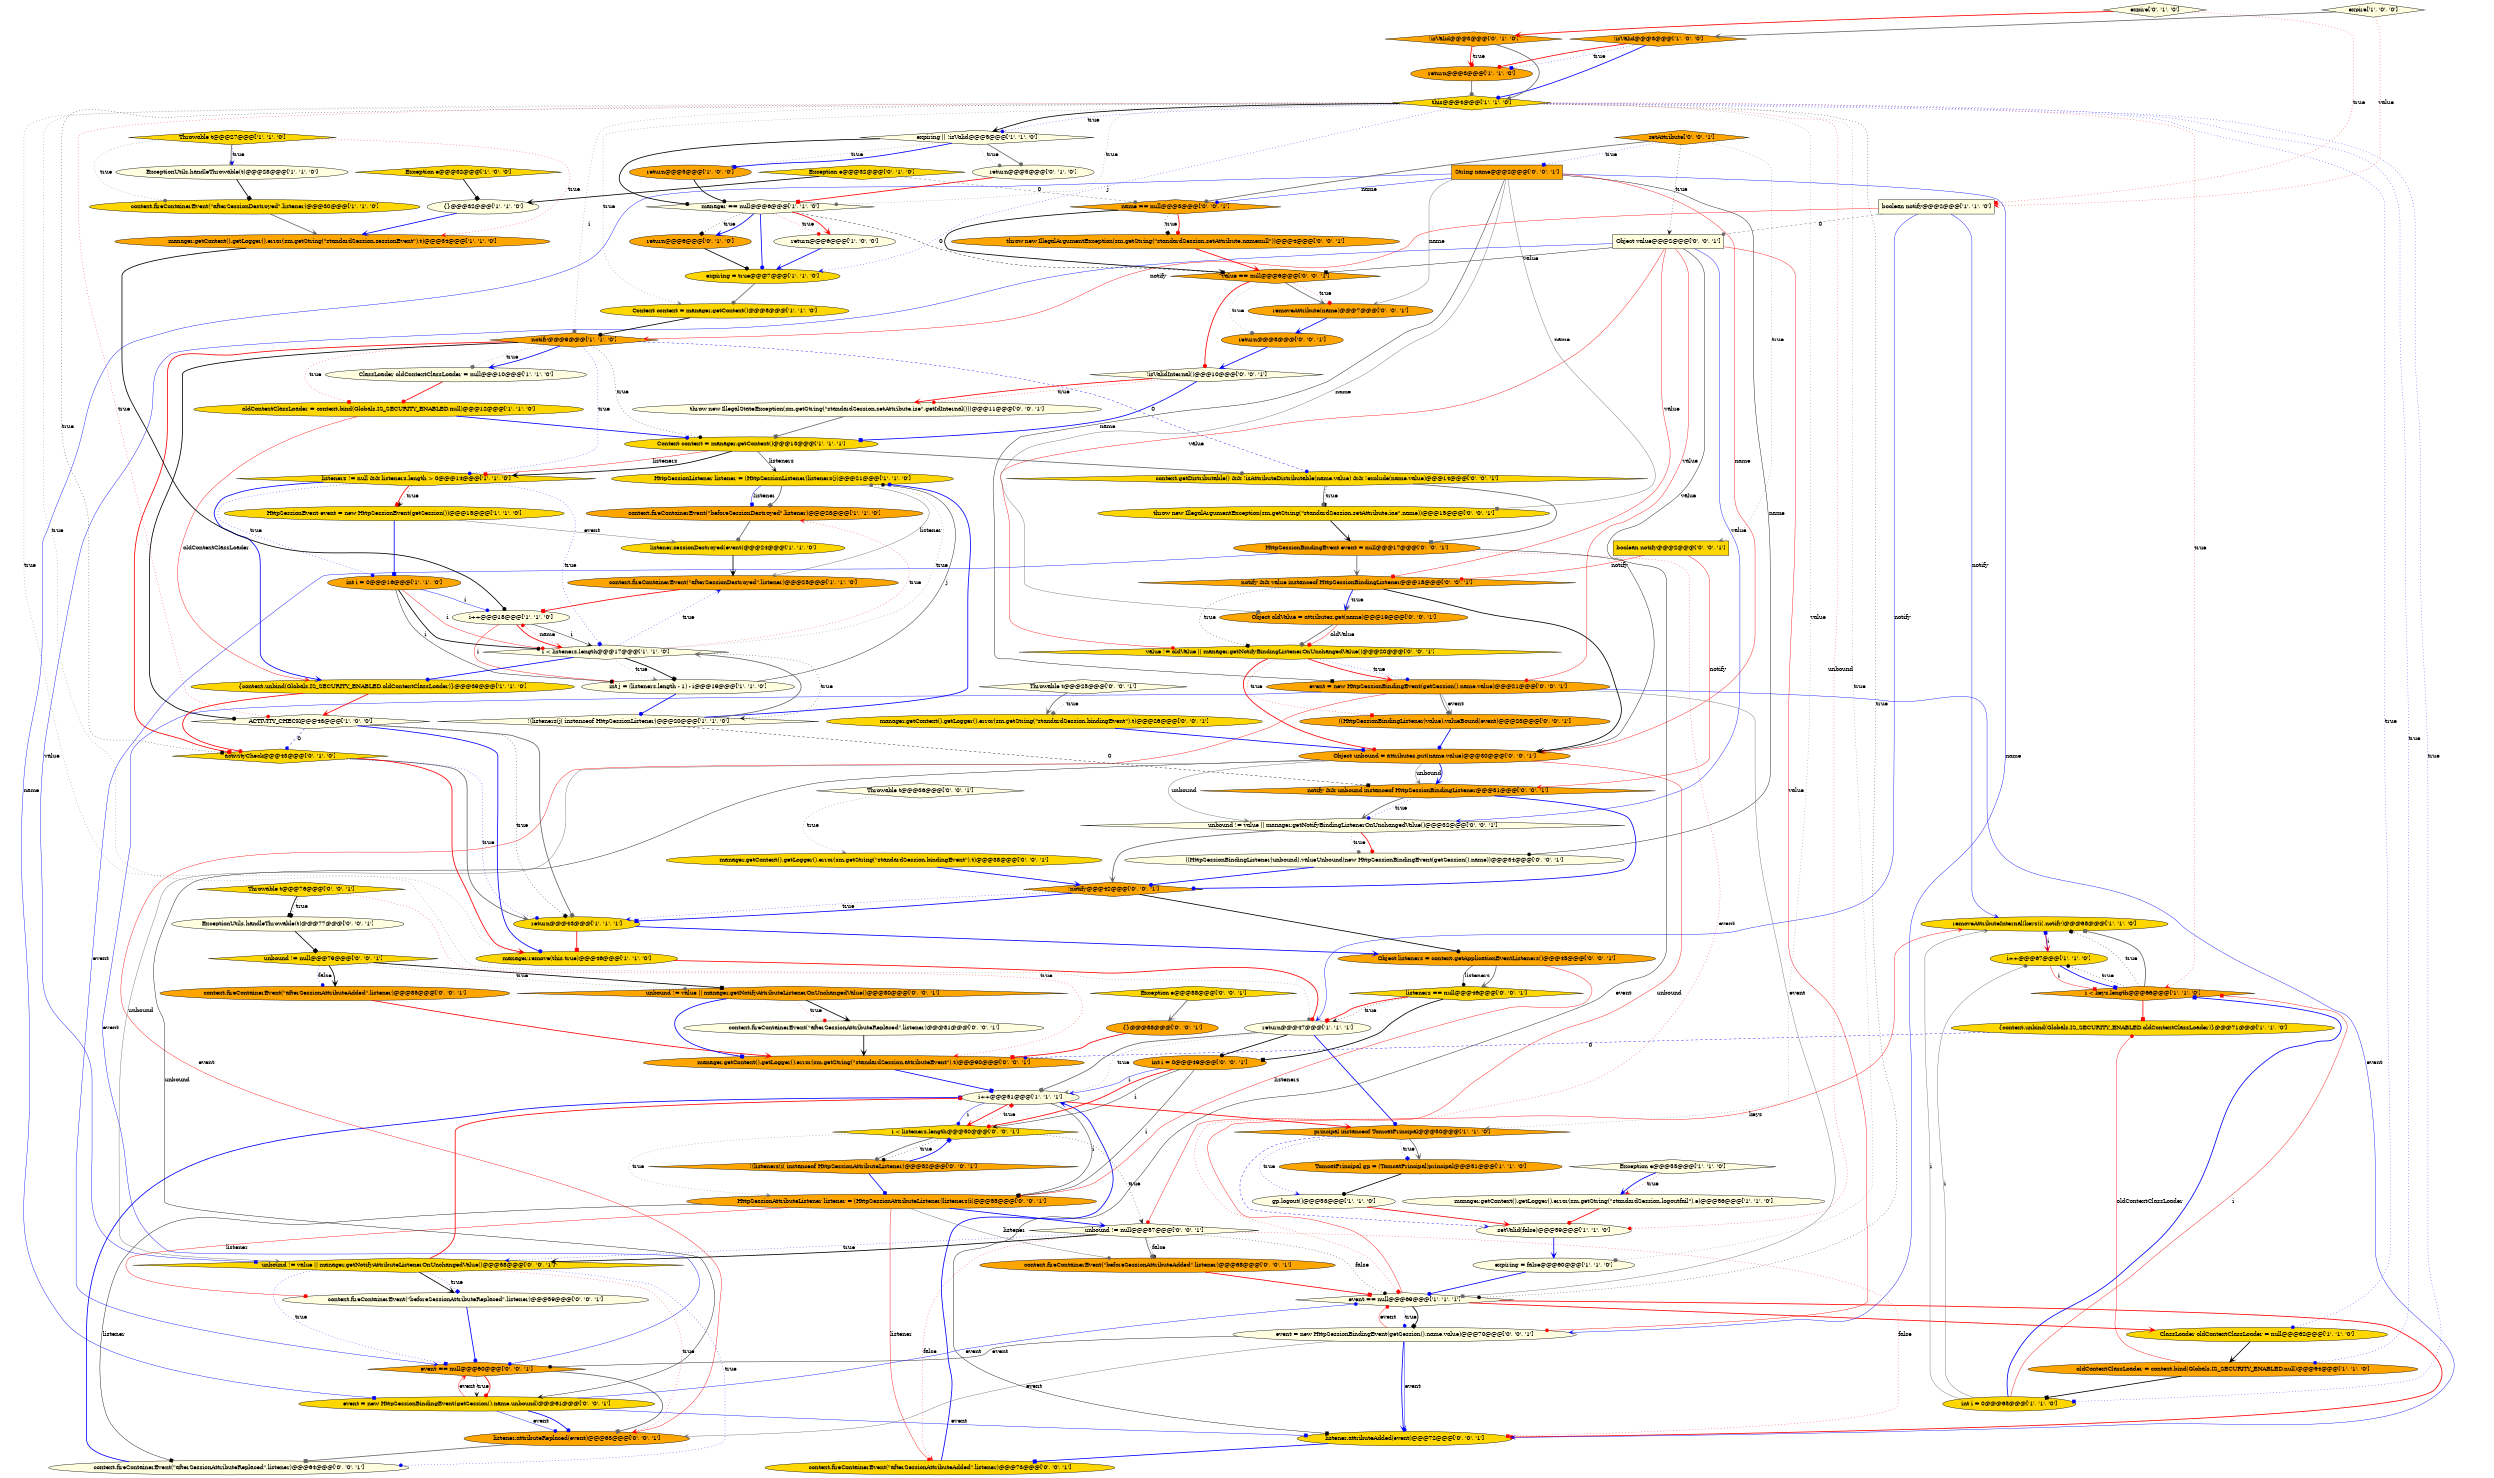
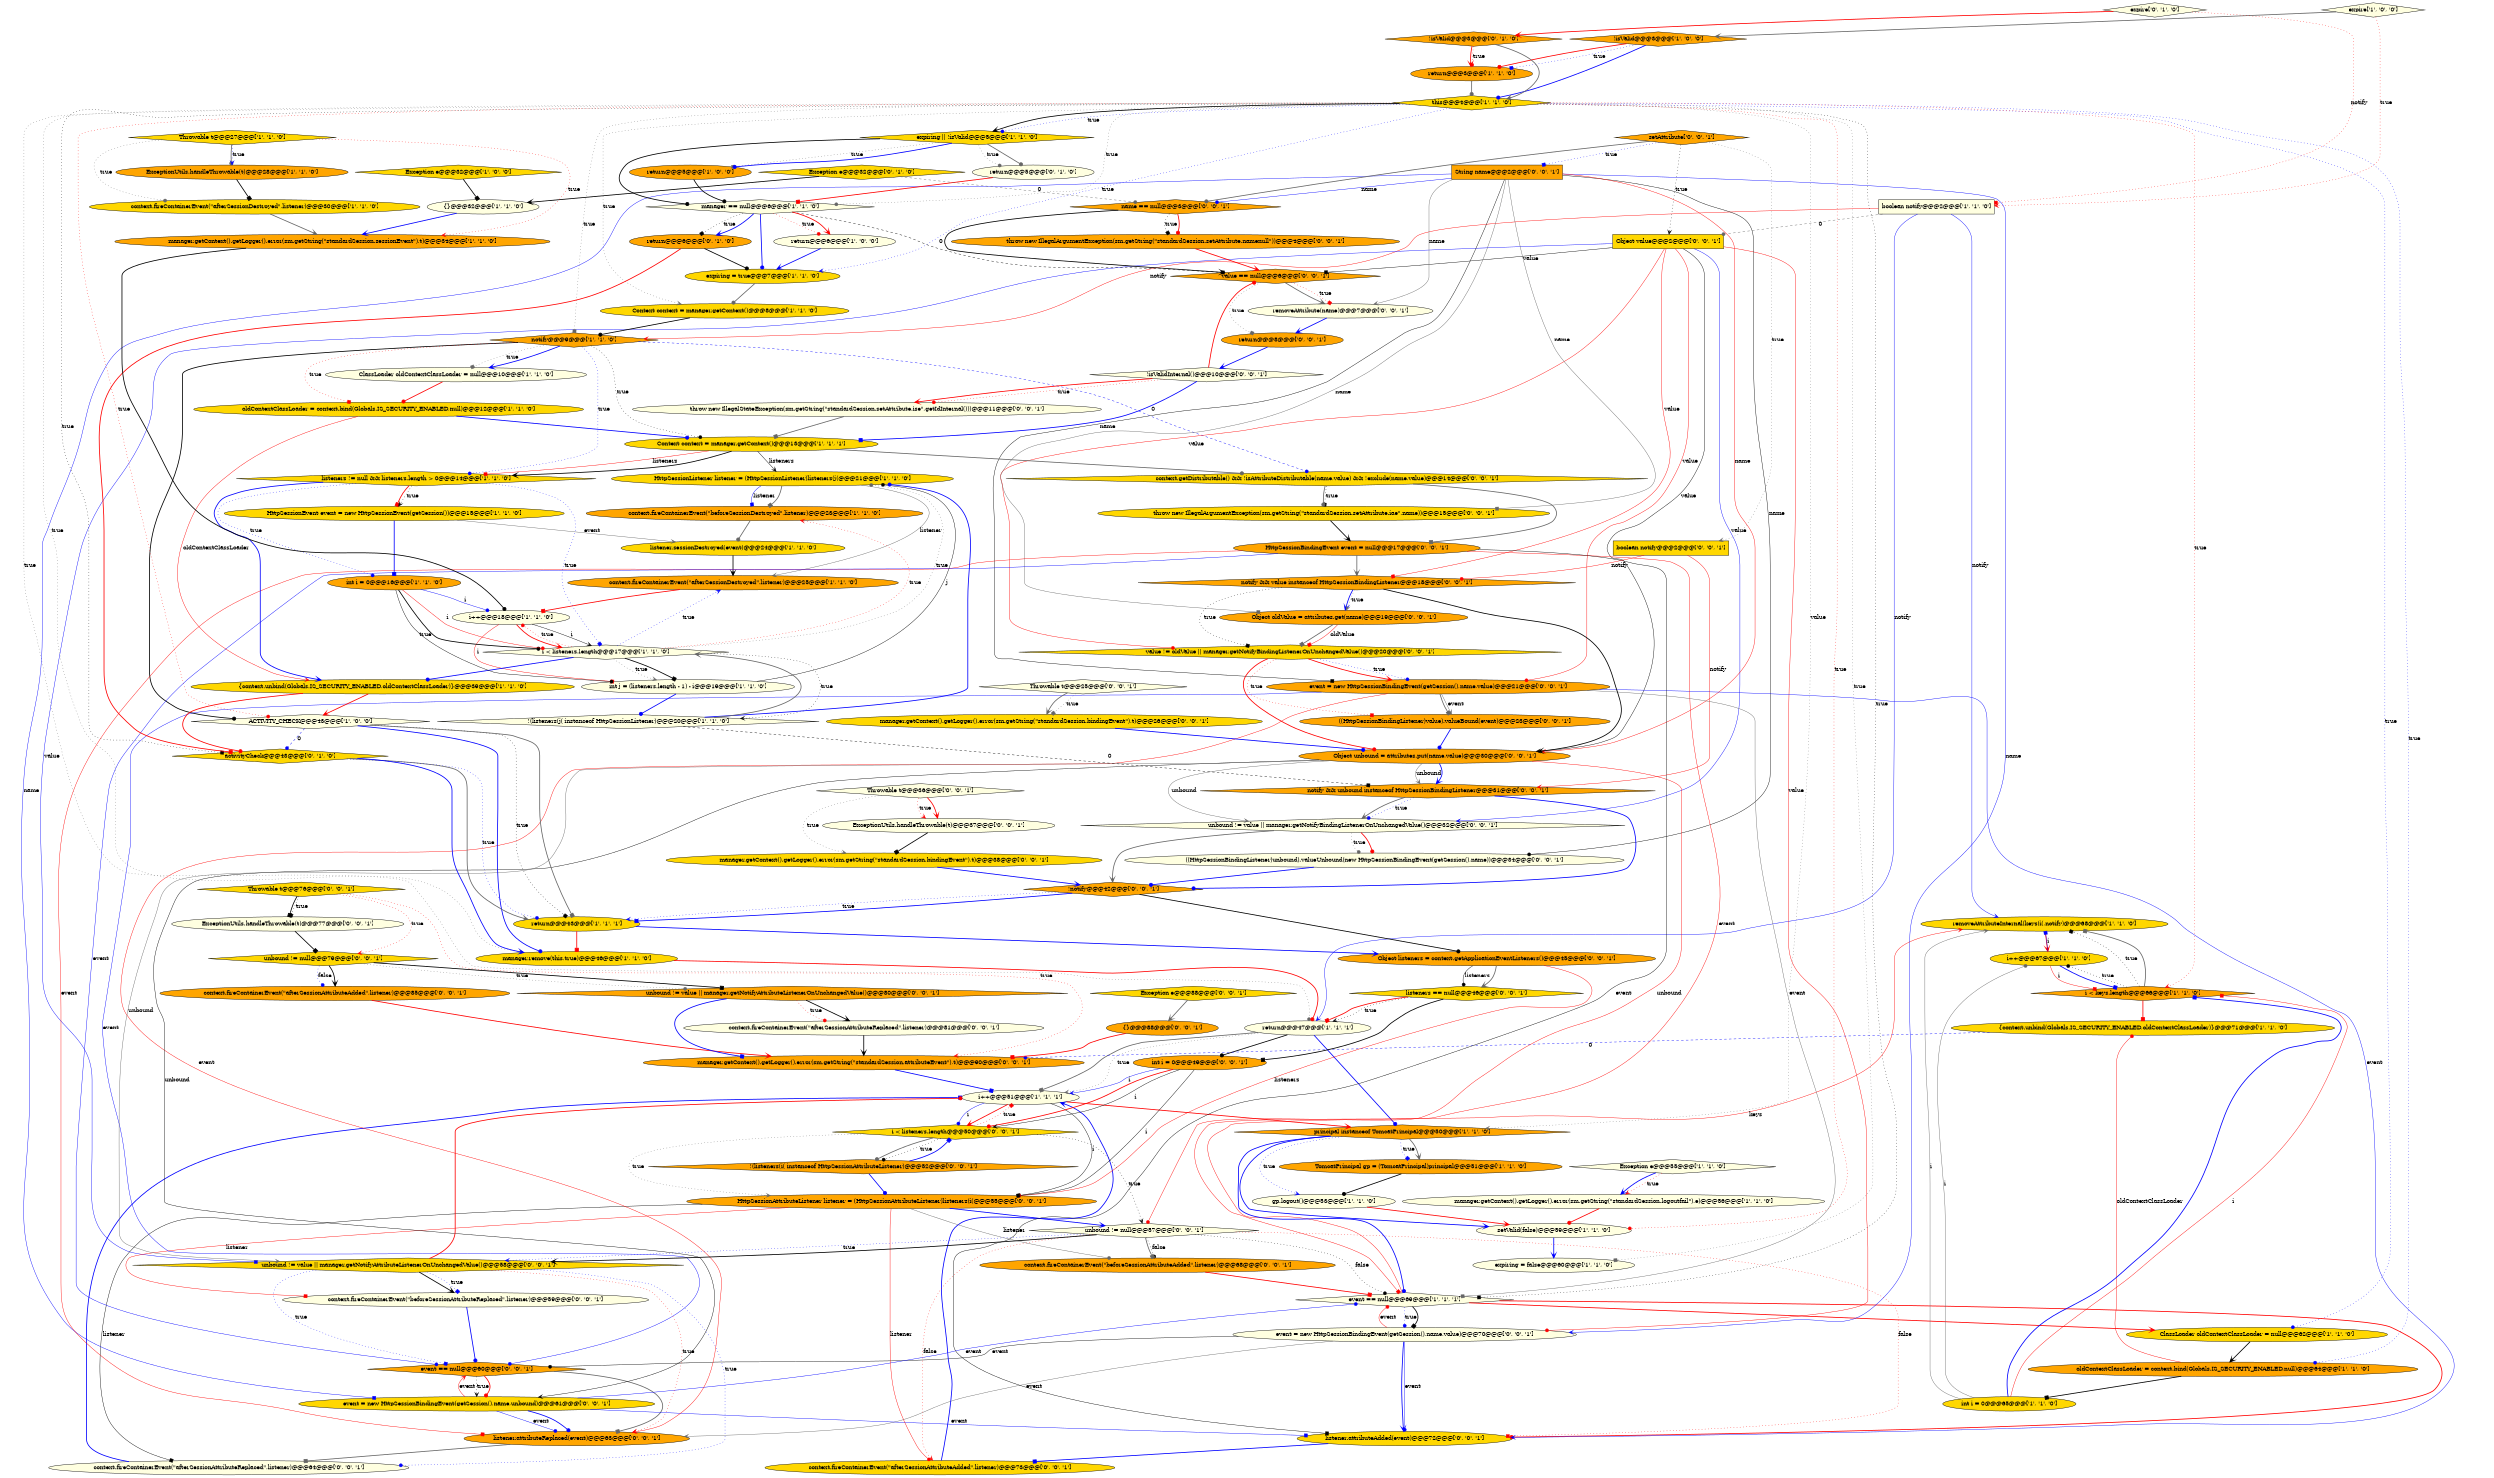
edge "expire['0', '1', '0']" -> "boolean notify@@@2@@@['1', '1', '0']": label "true" -> "notify"
edge "expire['1', '0', '0']" -> "boolean notify@@@2@@@['1', '1', '0']": label "value" -> "true"
node "expiring || !isValid@@@5@@@['1', '1', '0']": fillcolor lightyellow -> gold
node "ExceptionUtils.handleThrowable(t)@@@28@@@['1', '1', '0']": fillcolor lightyellow -> orange
edge "this@@@4@@@['1', '1', '0']" -> "expiring = true@@@7@@@['1', '1', '0']": label "j" -> "true"
edge "this@@@4@@@['1', '1', '0']" -> "notify@@@9@@@['1', '1', '0']": label "i" -> "true"
node "Object value@@@2@@@['0', '0', '1']": fillcolor lightyellow -> gold
node "removeAttribute(name)@@@7@@@['0', '0', '1']": fillcolor orange -> lightyellow
edge "value == null@@@6@@@['0', '0', '1']" -> "!isValidInternal()@@@10@@@['0', '0', '1']": reversed
edge "notify@@@9@@@['1', '1', '0']" -> "activityCheck@@@43@@@['0', '1', '0']": now "return@@@6@@@['0', '1', '0']" -> "activityCheck@@@43@@@['0', '1', '0']"
edge "this@@@4@@@['1', '1', '0']" -> "int i = 0@@@65@@@['1', '1', '0']": removed, label "true"
edge "int i = 0@@@16@@@['1', '1', '0']" -> "int j = (listeners.length - 1) - i@@@19@@@['1', '1', '0']": label "i" -> "true"
edge "i < listeners.length@@@17@@@['1', '1', '0']" -> "i++@@@18@@@['1', '1', '0']": label "name" -> "true"
edge "HttpSessionBindingEvent event = null@@@17@@@['0', '0', '1']" -> "event == null@@@60@@@['0', '0', '1']": arrowhead vee -> dot
edge "this@@@4@@@['1', '1', '0']" -> "setValid(false)@@@59@@@['1', '1', '0']": label "unbound" -> "true"
edge "HttpSessionBindingEvent event = null@@@17@@@['0', '0', '1']" -> "listener.attributeReplaced(event)@@@63@@@['0', '0', '1']": added, label "event"
edge "this@@@4@@@['1', '1', '0']" -> "event == null@@@69@@@['1', '1', '1']": arrowhead dot -> box
node "ExceptionUtils.handleThrowable(t)@@@37@@@['0', '0', '1']": added
edge "activityCheck@@@43@@@['0', '1', '0']" -> "manager.remove(this,true)@@@46@@@['1', '1', '0']": color red -> blue
edge "Throwable t@@@76@@@['0', '0', '1']" -> "unbound != null@@@79@@@['0', '0', '1']": added, label "true"
edge "HttpSessionBindingEvent event = null@@@17@@@['0', '0', '1']" -> "event == null@@@69@@@['1', '1', '1']": style dotted -> solid
edge "principal instanceof TomcatPrincipal@@@50@@@['1', '1', '0']" -> "setValid(false)@@@59@@@['1', '1', '0']": style dashed -> bold
edge "expiring = false@@@60@@@['1', '1', '0']" -> "event == null@@@69@@@['1', '1', '1']": now "principal instanceof TomcatPrincipal@@@50@@@['1', '1', '0']" -> "event == null@@@69@@@['1', '1', '1']"
